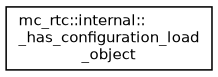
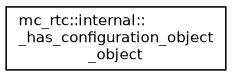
node "mc_rtc::internal:: _has_configuration_load _object": label "mc_rtc::internal:: _has_configuration_load _object" -> "mc_rtc::internal:: _has_configuration_object _object"
